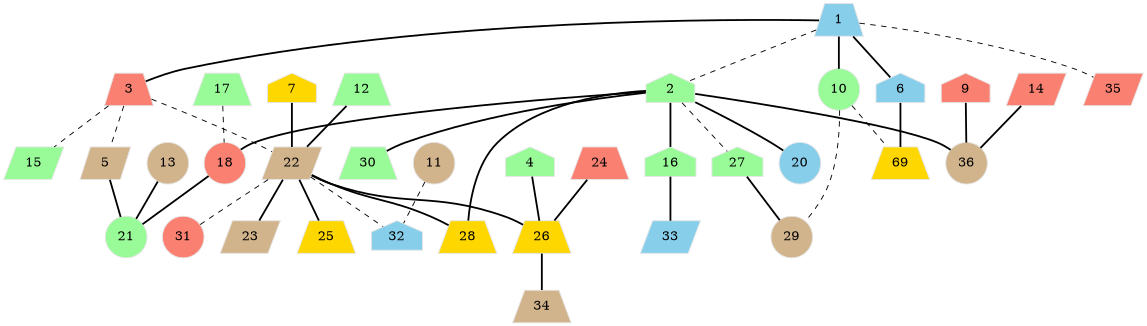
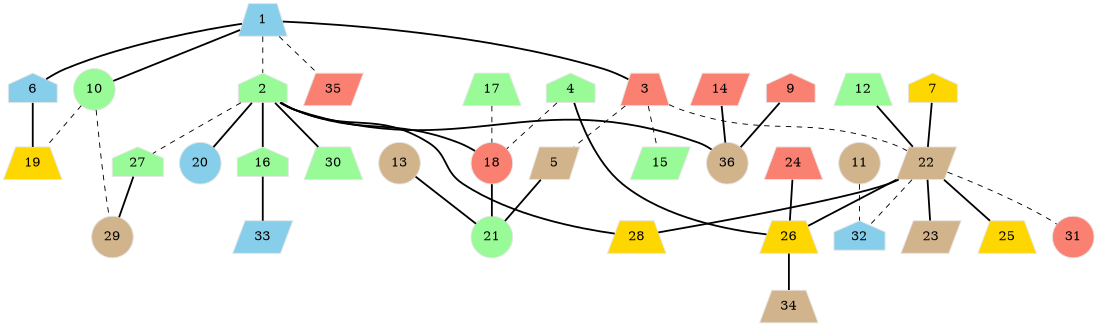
edge "4" -- "18": added
node "69": label "69" -> "19"
